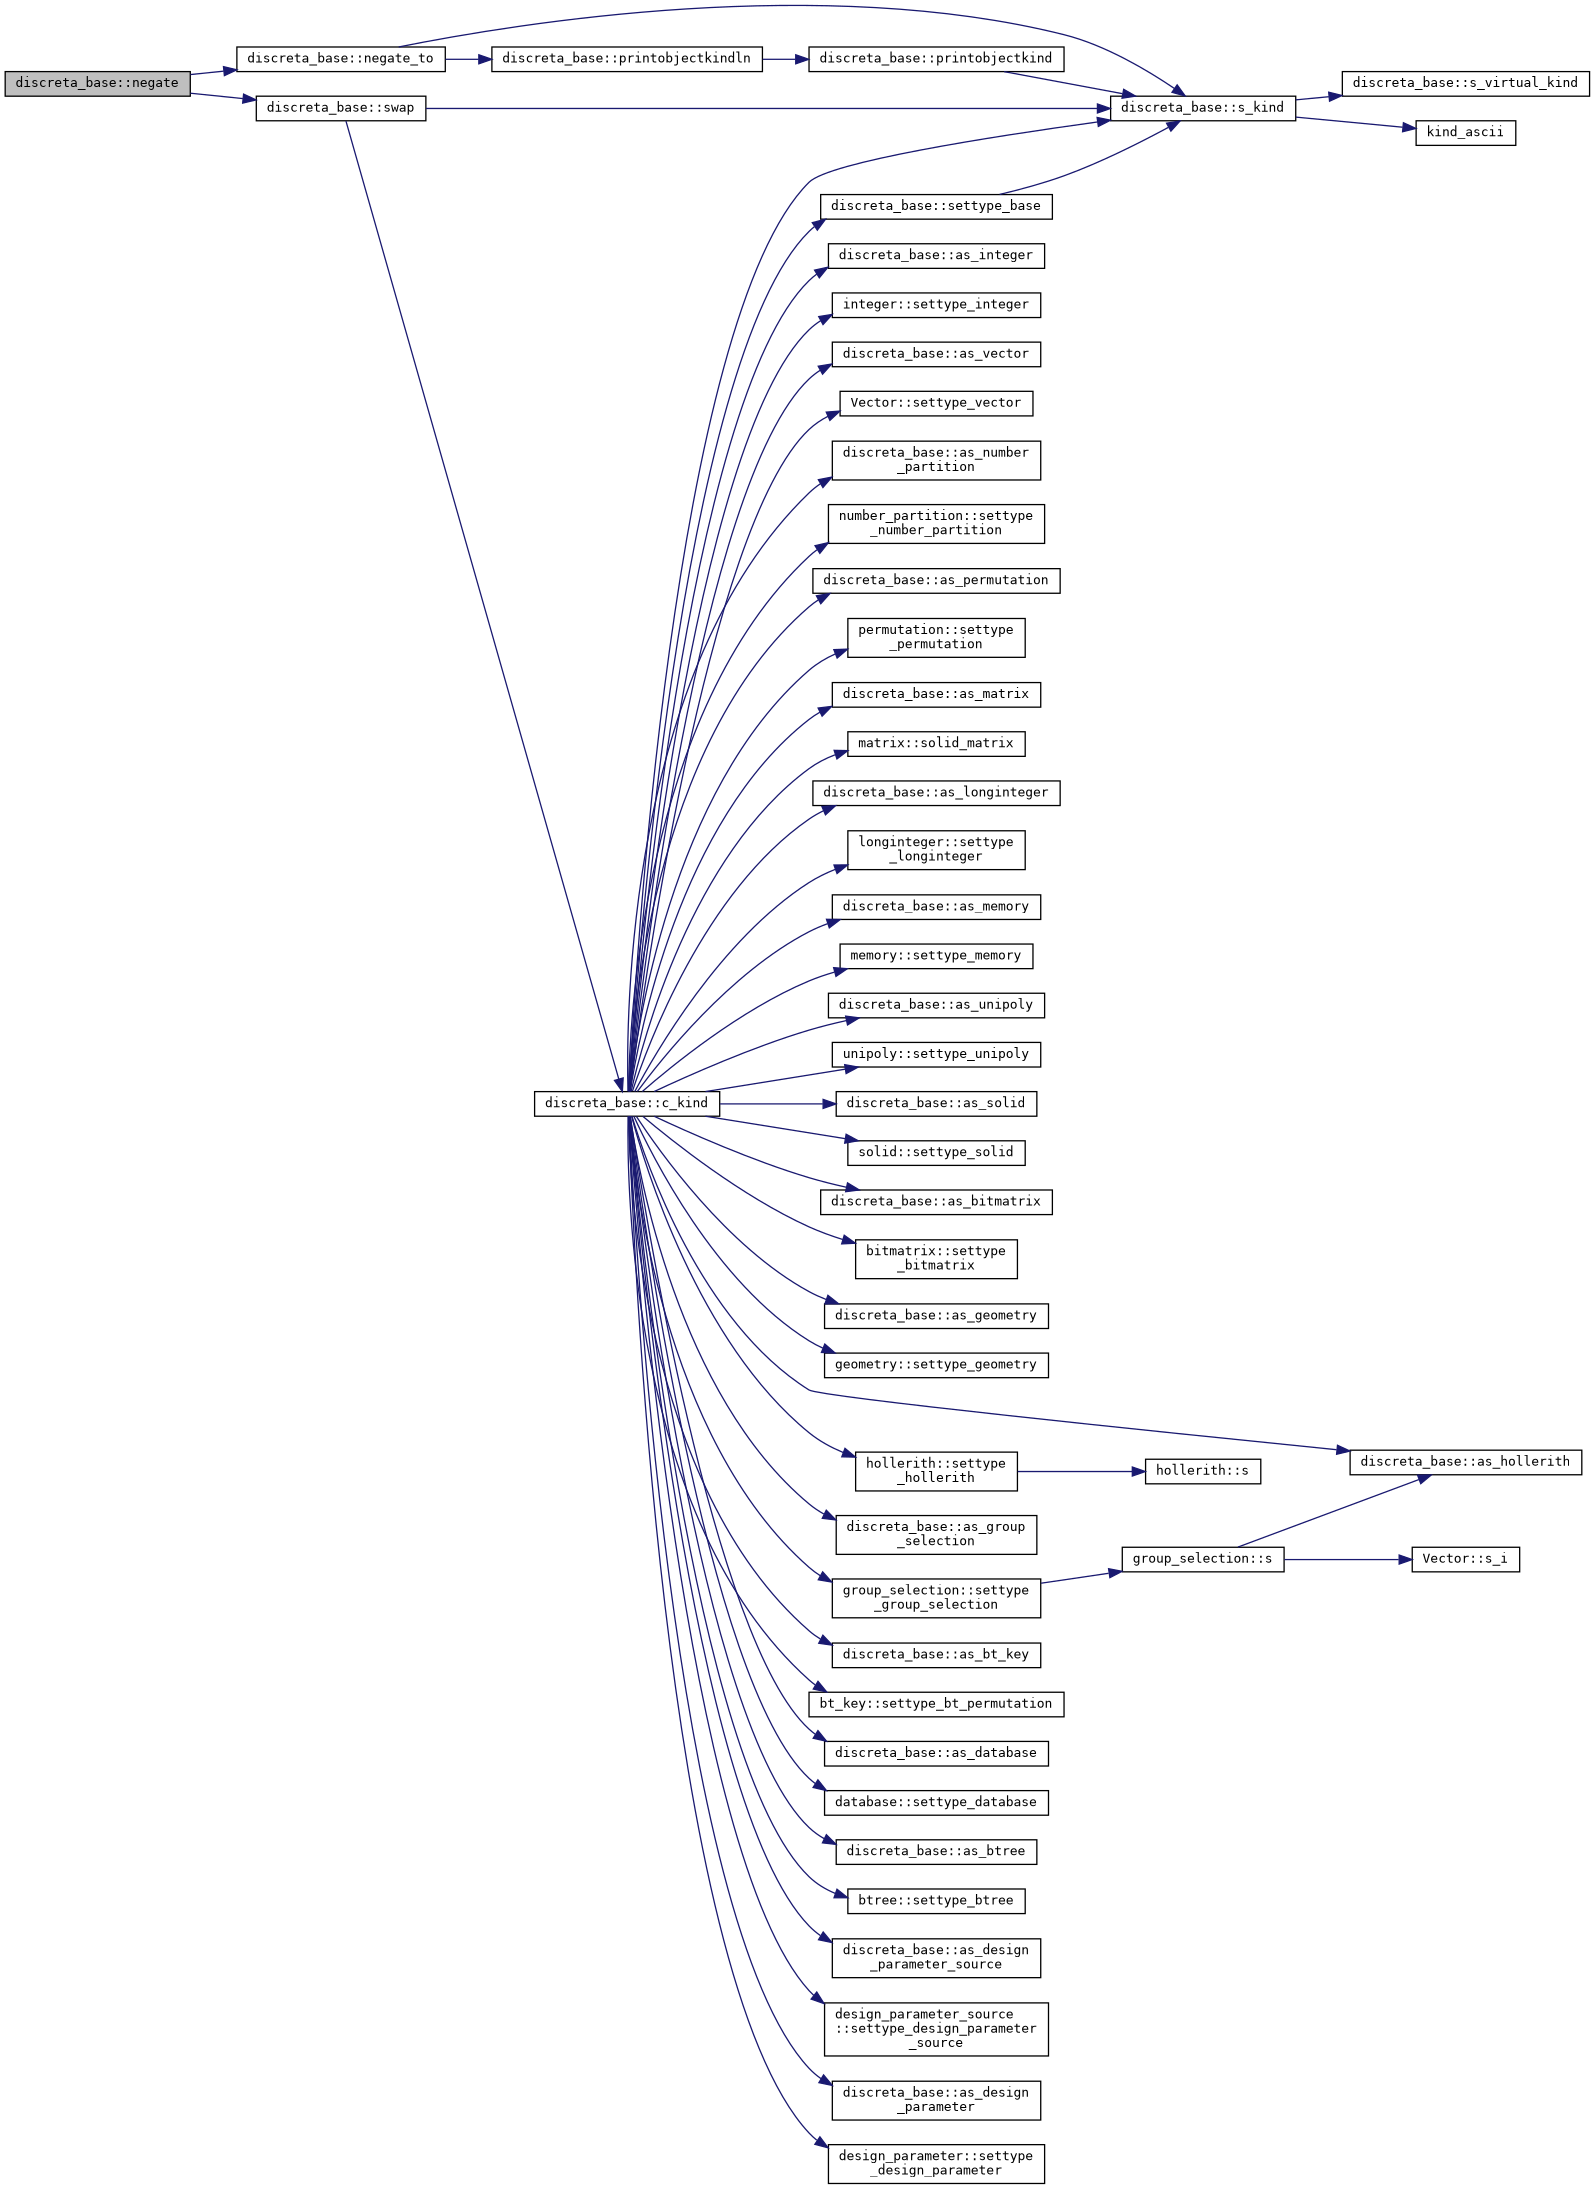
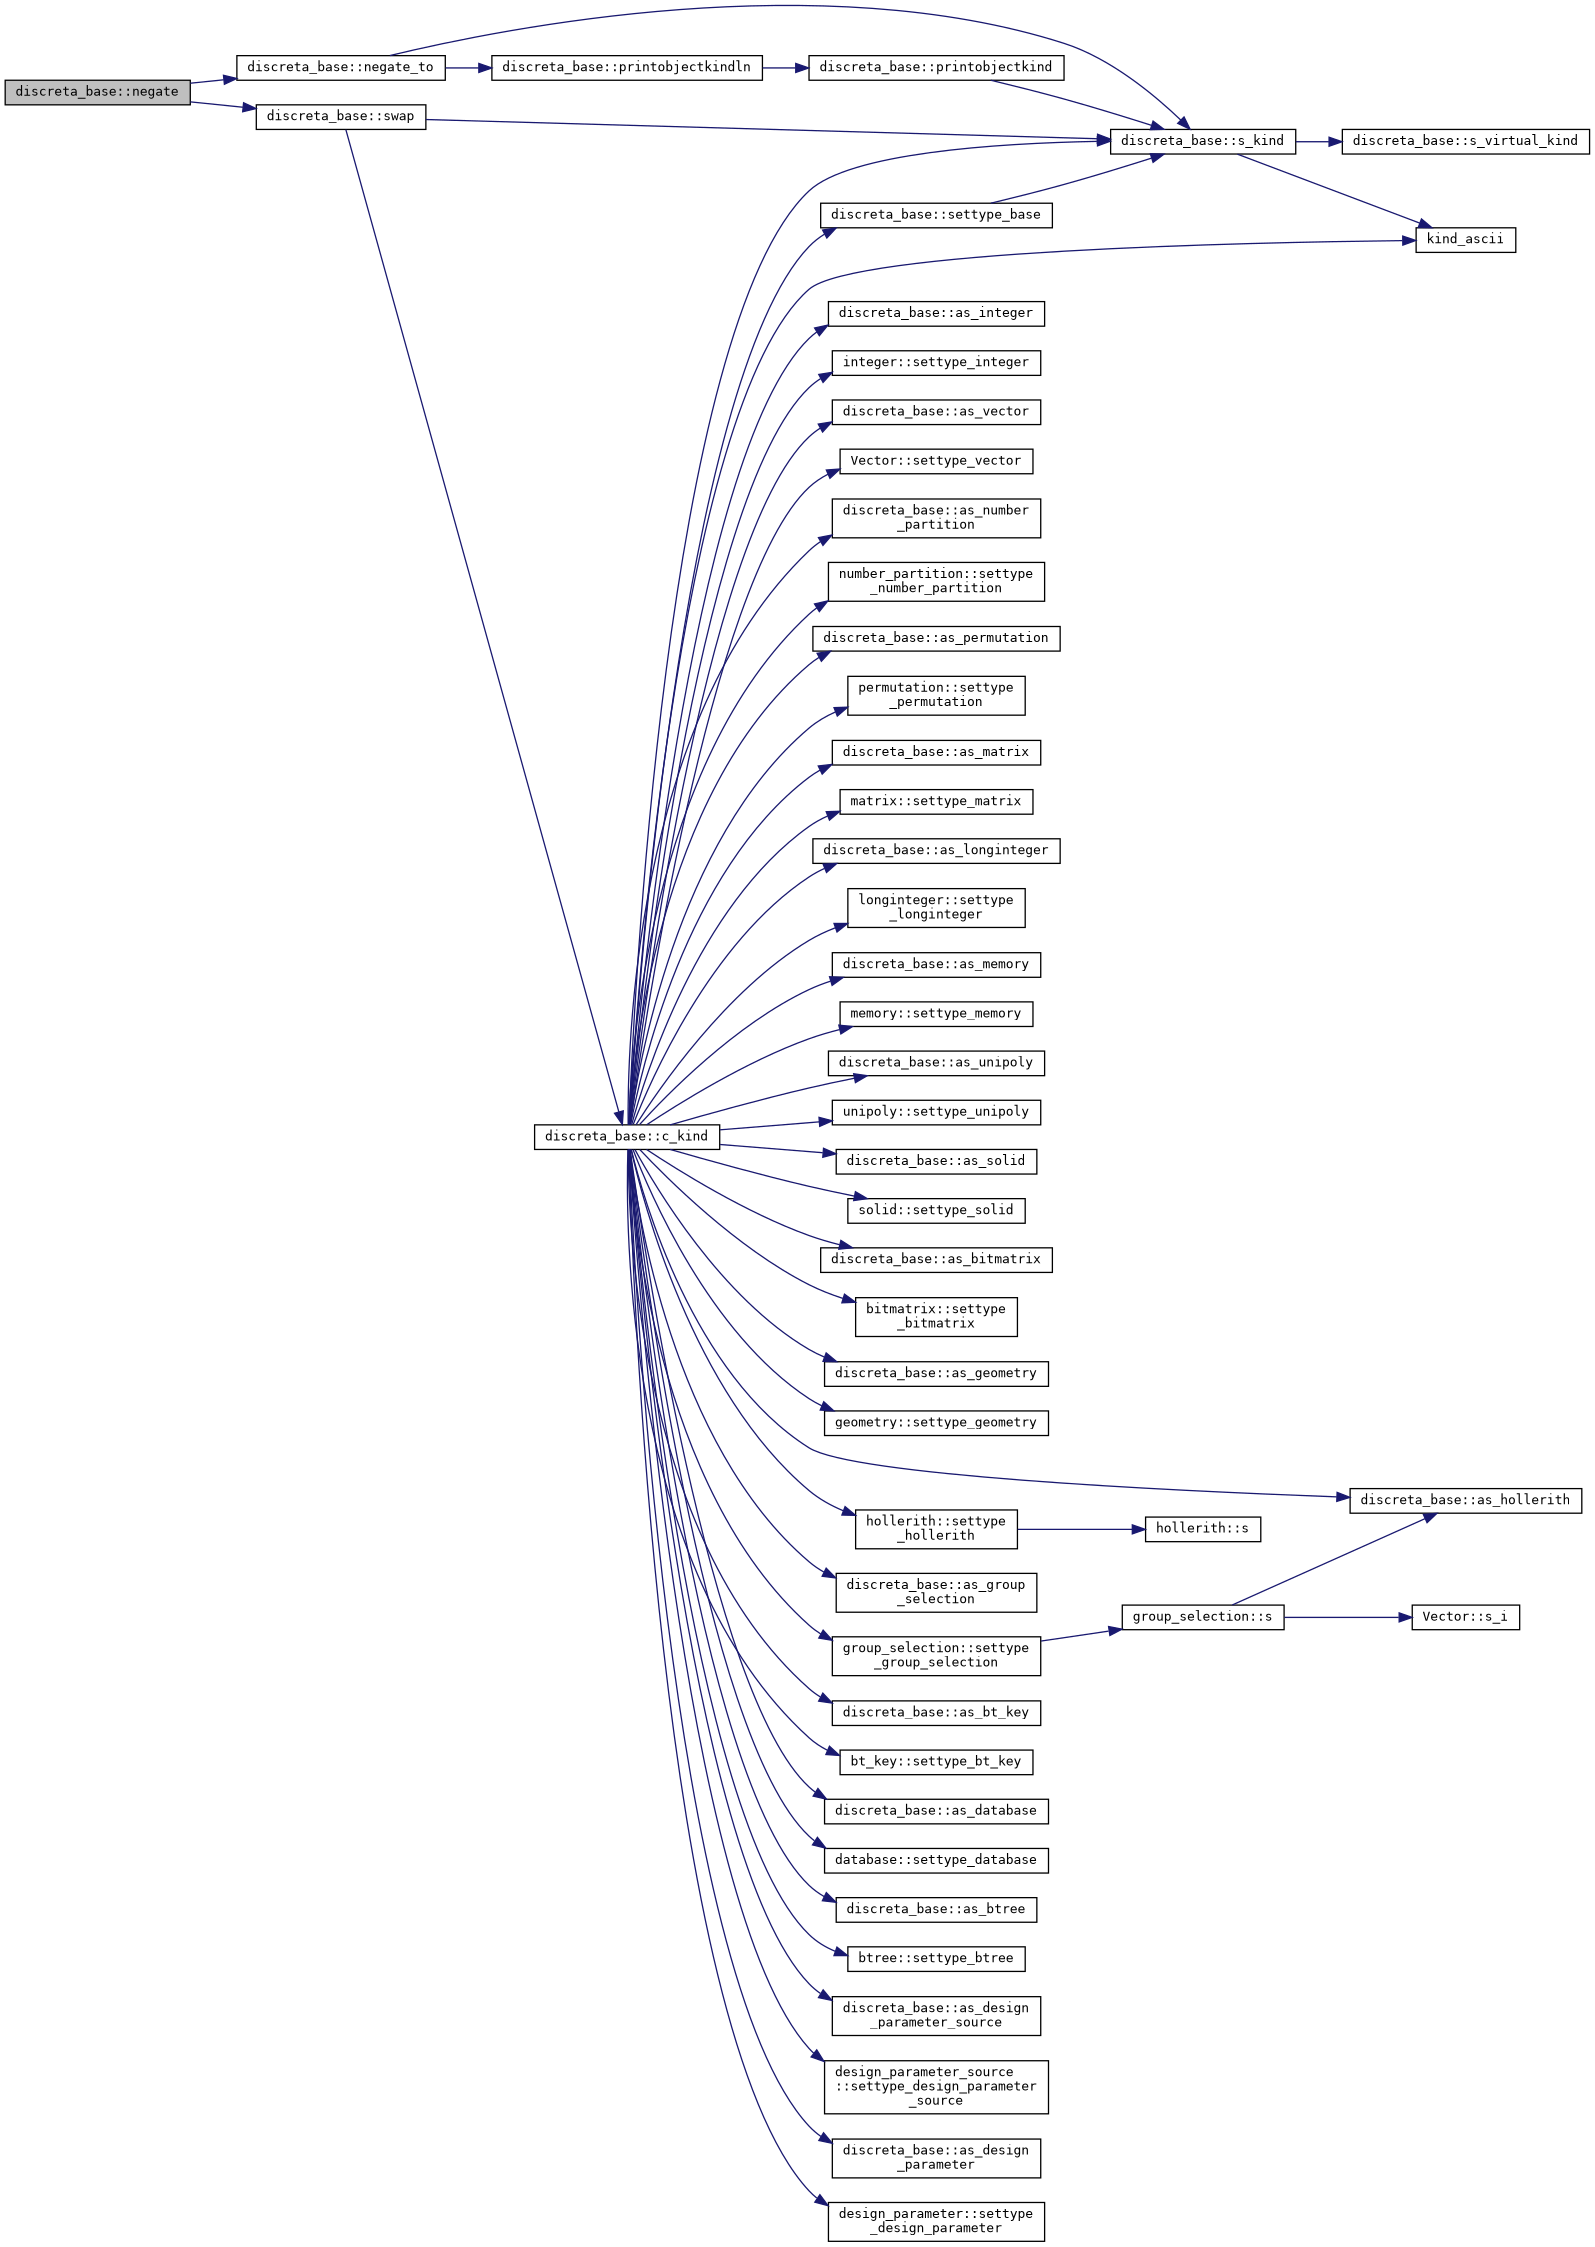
edge "discreta_base::c_kind" -> "kind_ascii": added
node "matrix::solid_matrix": label "matrix::solid_matrix" -> "matrix::settype_matrix"
node "bt_key::settype_bt_permutation": label "bt_key::settype_bt_permutation" -> "bt_key::settype_bt_key"
